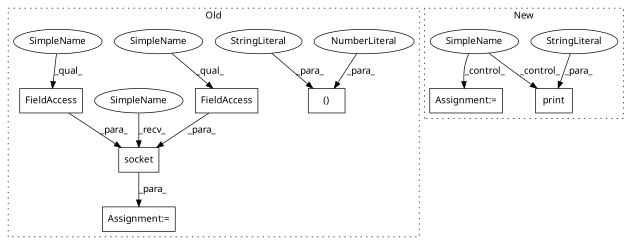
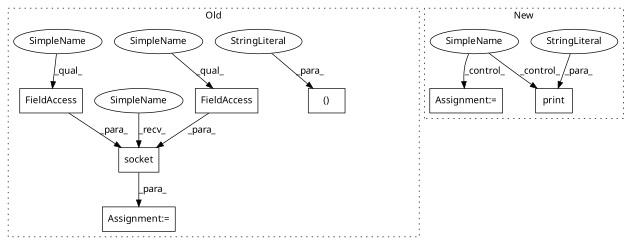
node "NumberLiteral": removed
